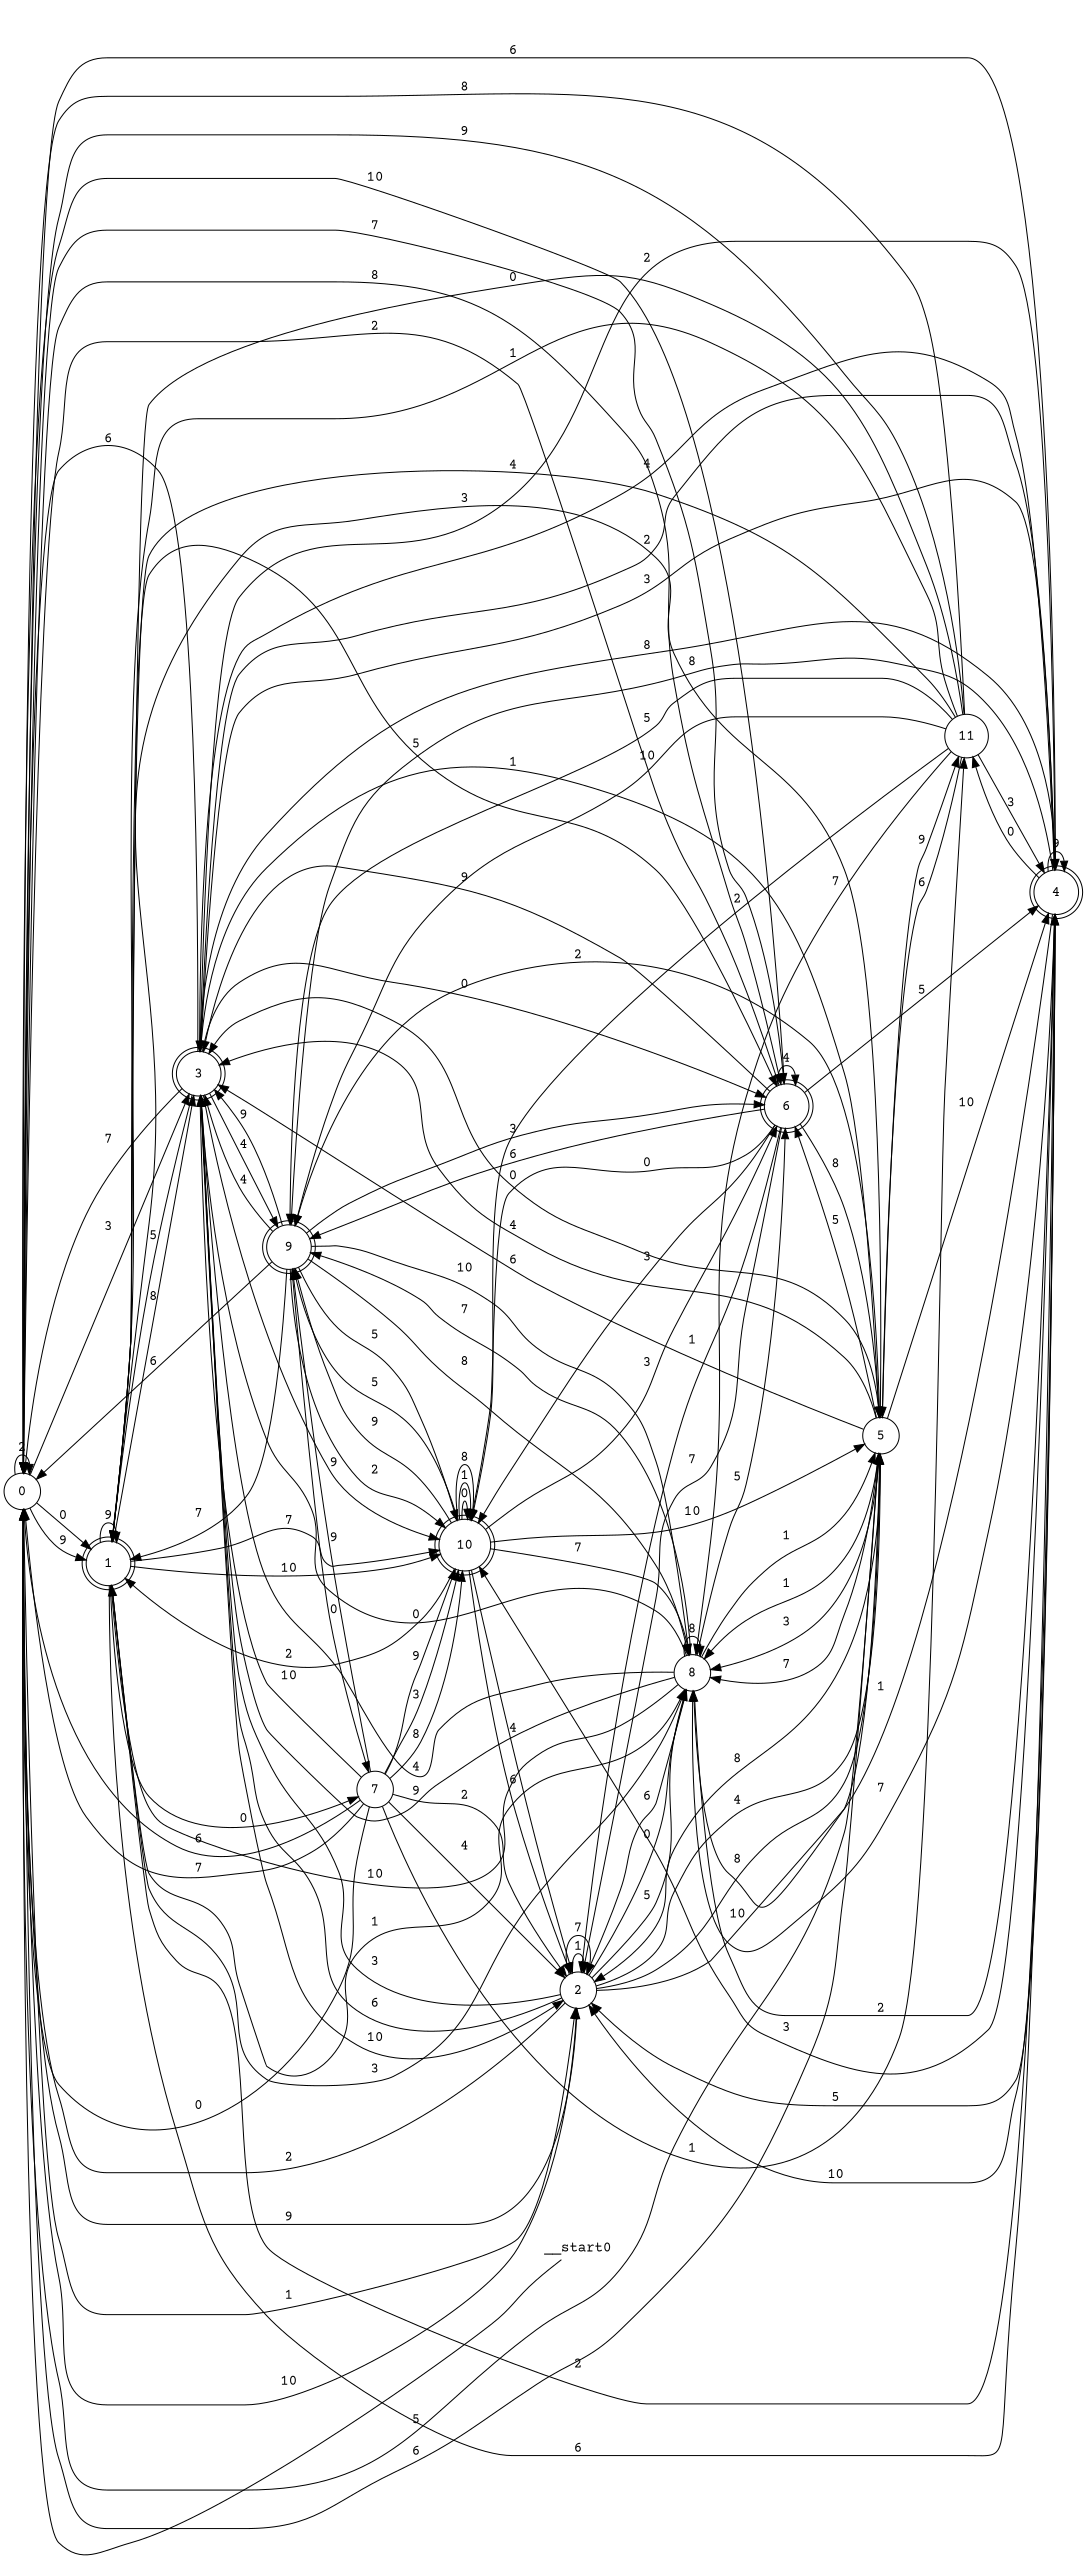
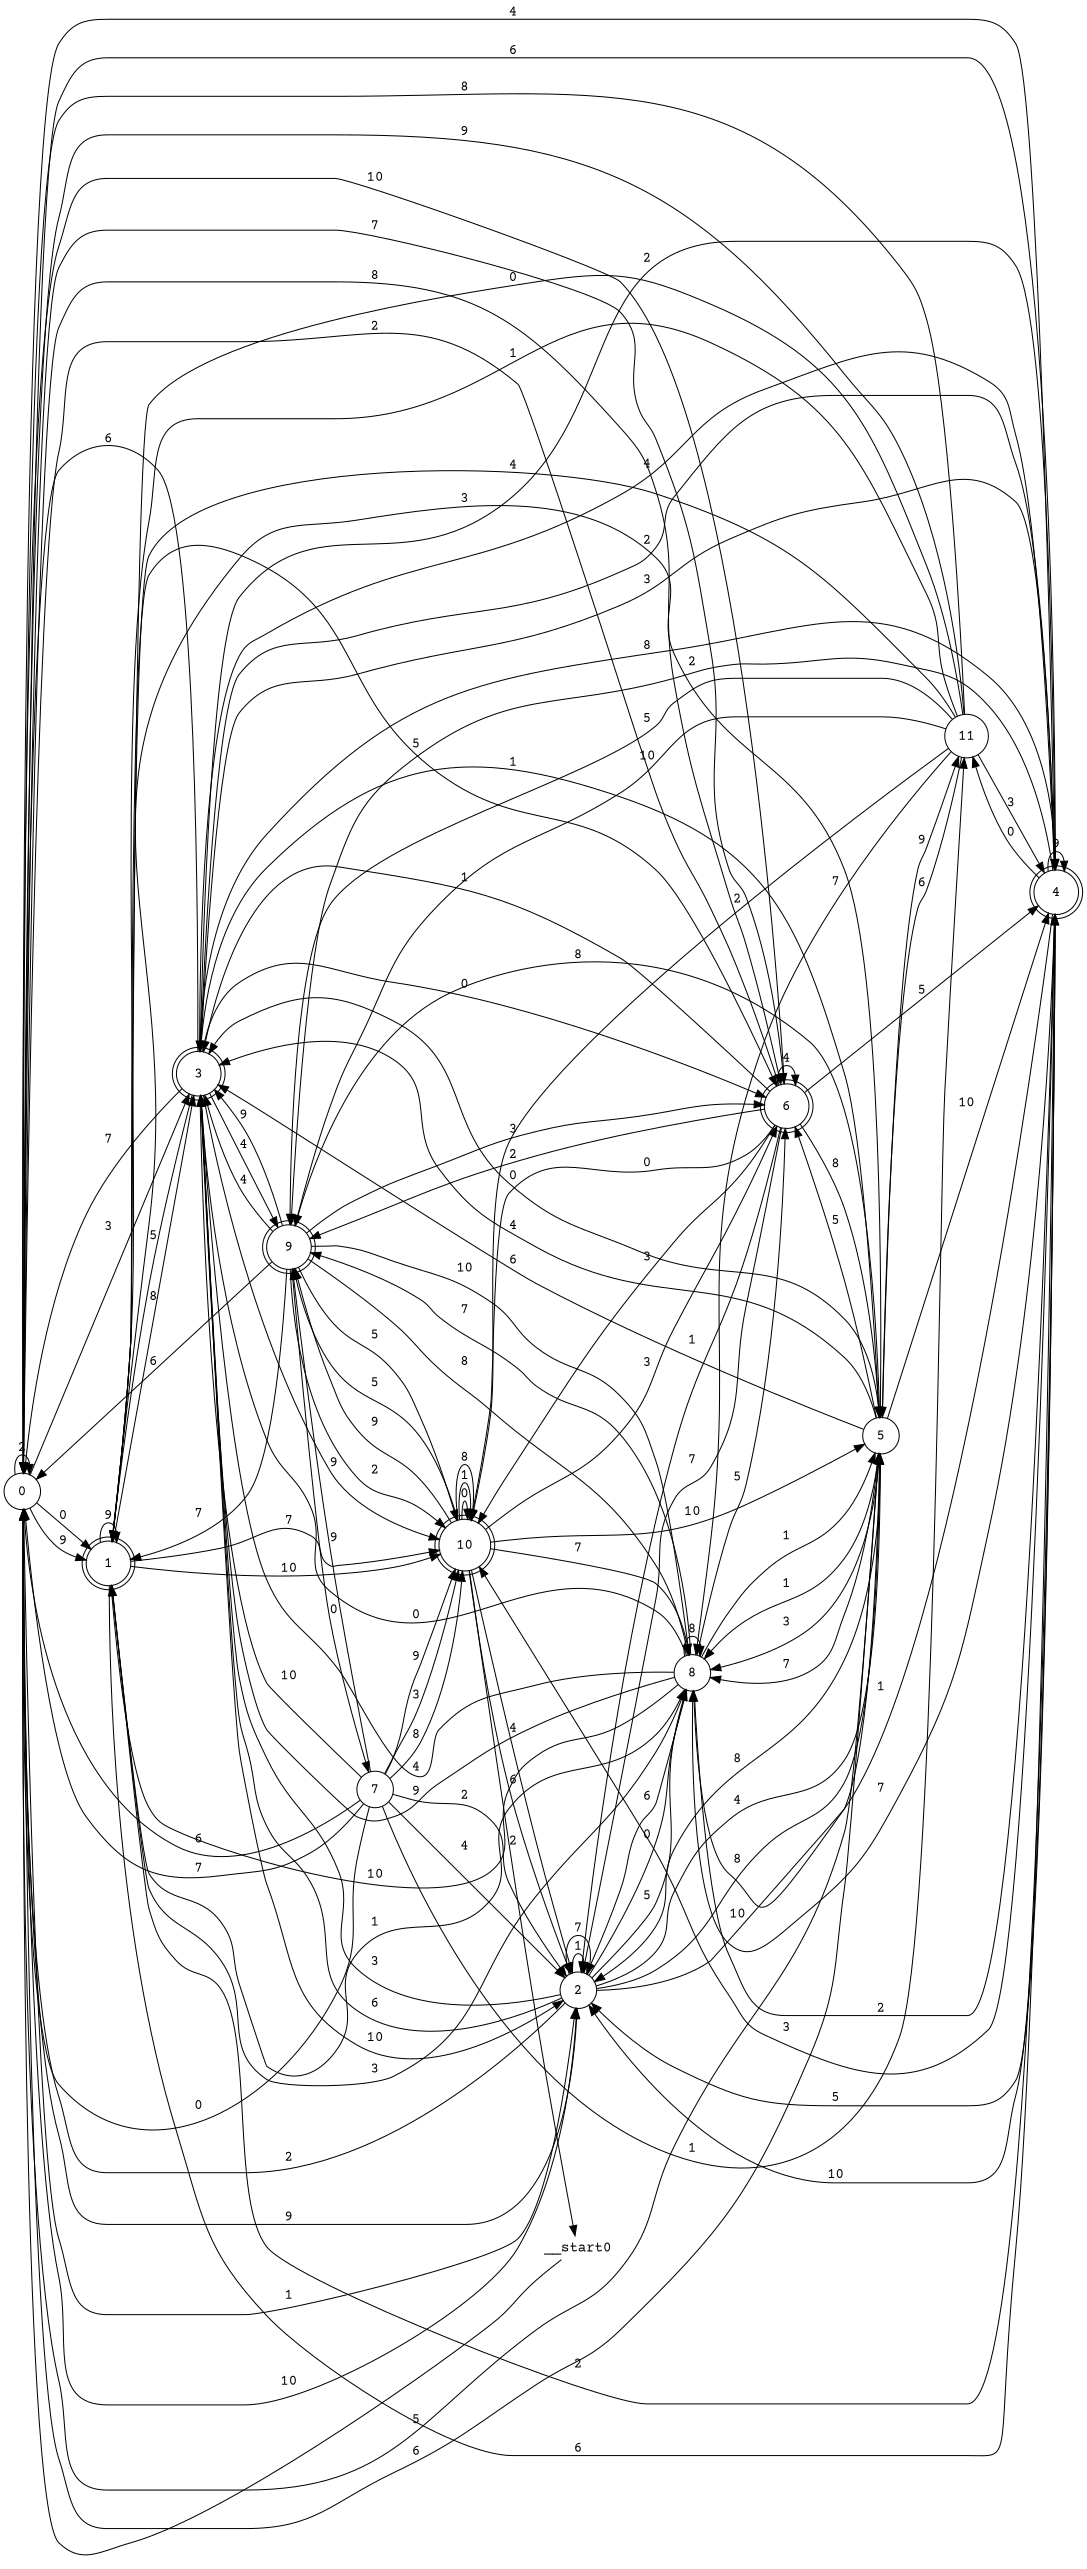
edge "0" -> "4": added, label "4"
edge "4" -> "9": label "8" -> "2"
edge "6" -> "3": label "9" -> "1"
edge "5" -> "9": label "2" -> "8"
edge "6" -> "9": label "6" -> "2"
edge "10" -> "1": now "10" -> "__start0"
edge "1" -> "7": removed, label "0"
